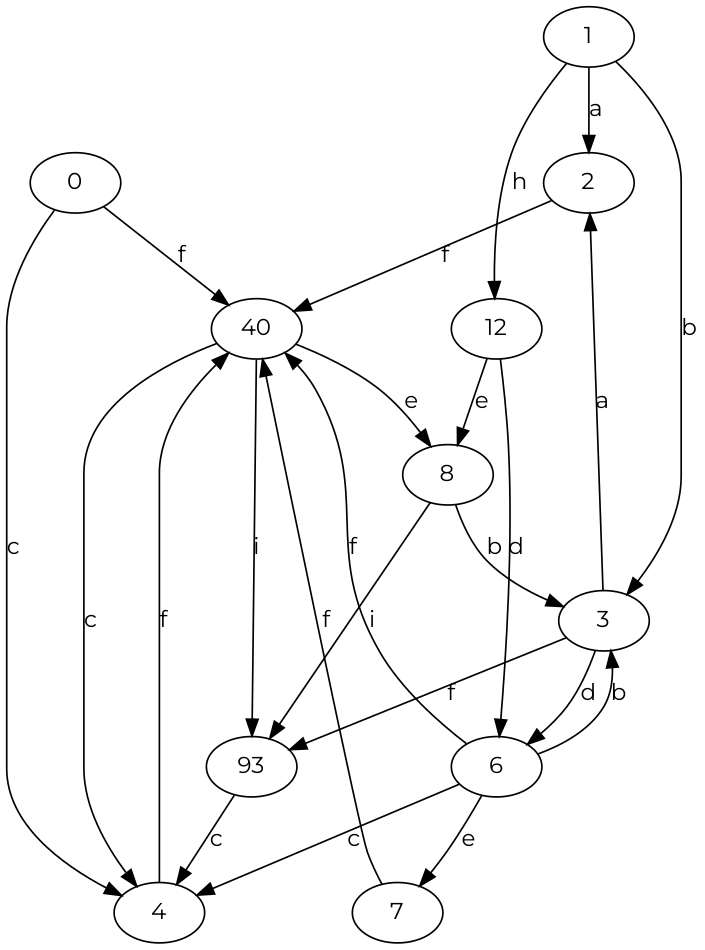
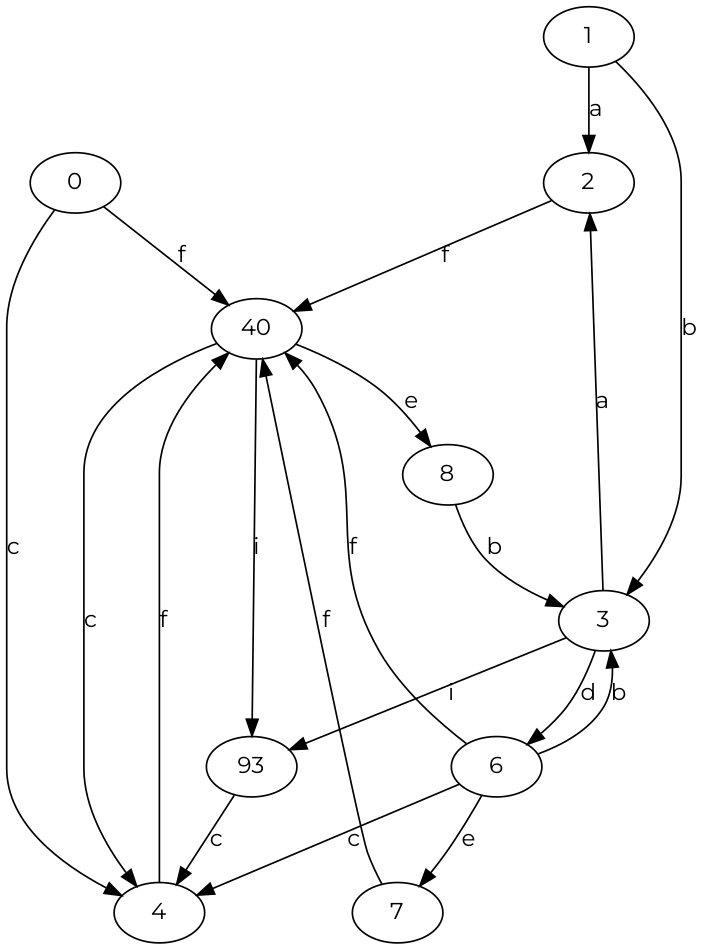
node "12": removed
edge "8" -> "93": removed, label "i"
edge "3" -> "93": label "f" -> "i"
